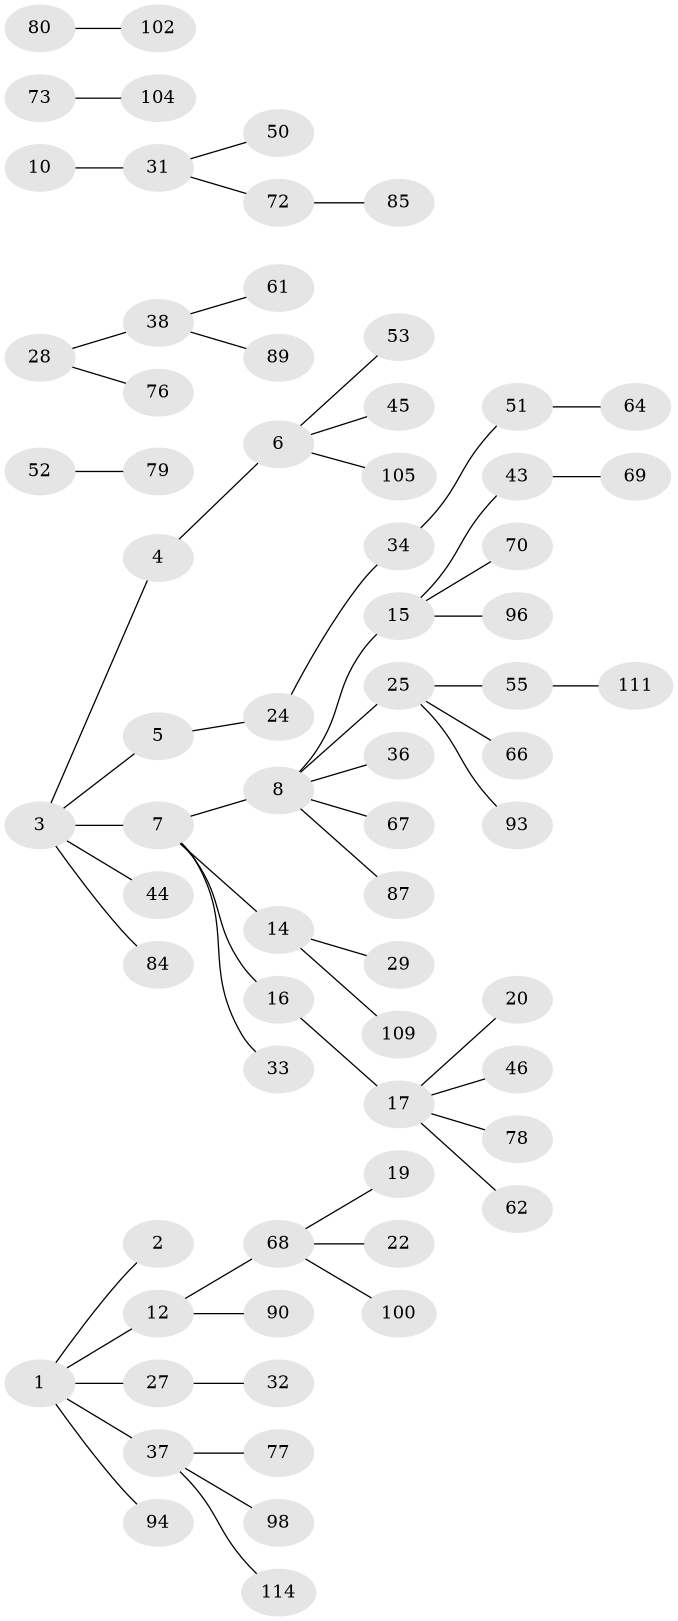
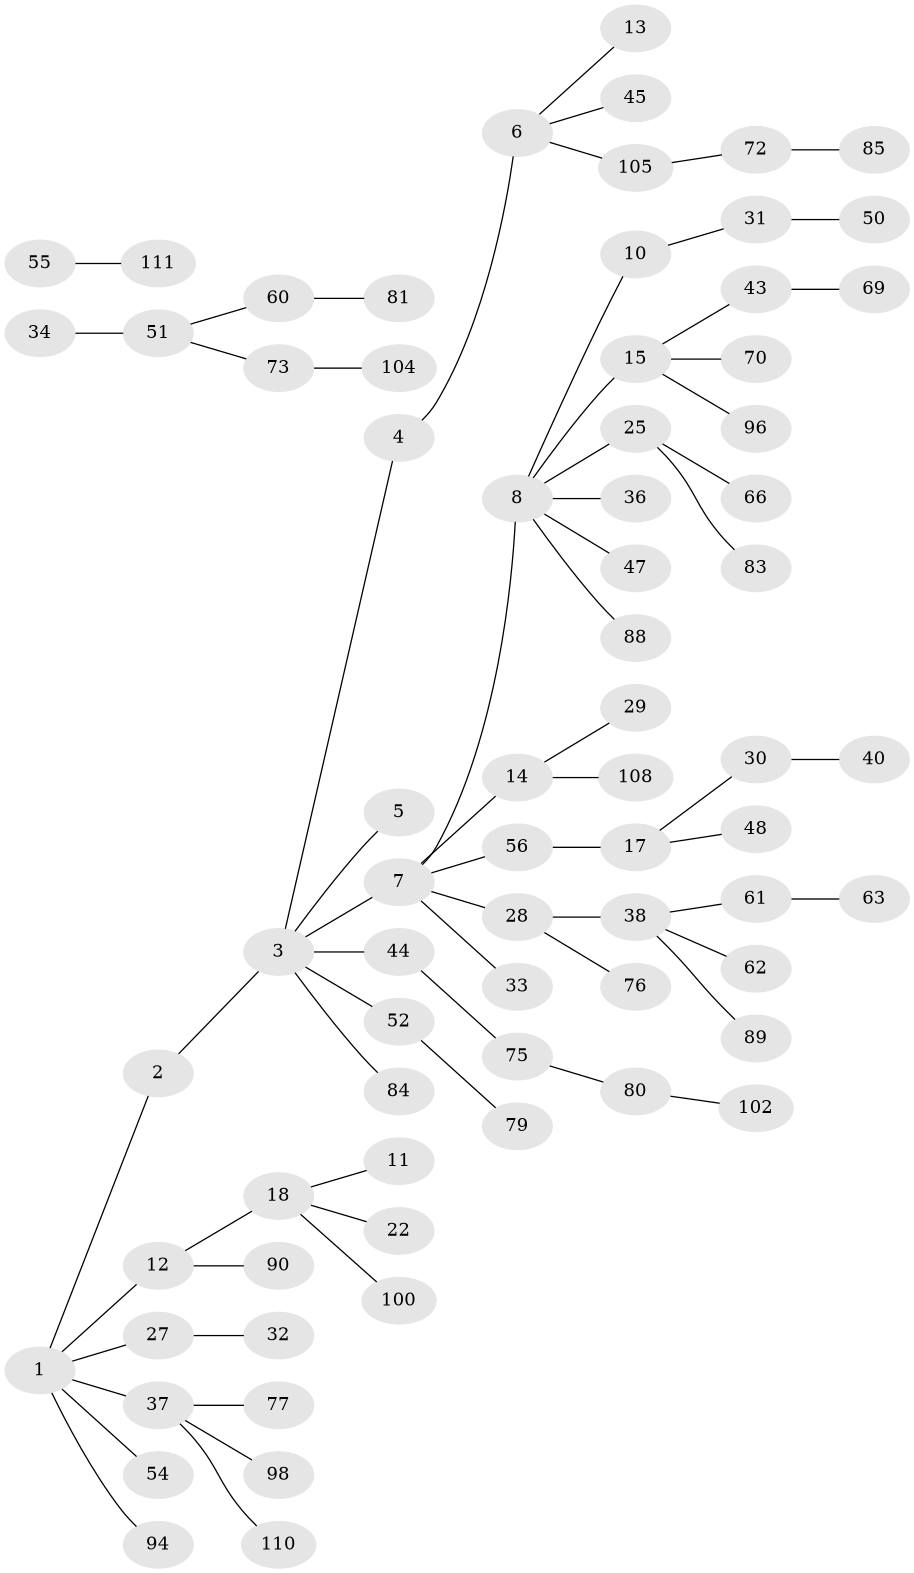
edge "31" -- "72": now "105" -- "72"
node "81": added
node "53": label "53" -> "13"
edge "51" -- "73": added
edge "10" -- "8": added
node "64": label "64" -> "60"
edge "25" -- "55": removed
node "24": removed
node "40": added
node "67": label "67" -> "47"
node "93": label "93" -> "83"
node "87": label "87" -> "88"
node "63": added
edge "7" -- "28": added
edge "3" -- "52": added
node "16": label "16" -> "56"
node "20": label "20" -> "30"
edge "3" -- "2": added
node "109": label "109" -> "108"
node "75": added
node "46": label "46" -> "48"
node "78": removed
edge "17" -- "62": now "38" -- "62"
node "19": label "19" -> "11"
node "68": label "68" -> "18"
node "54": added
node "114": label "114" -> "110"
